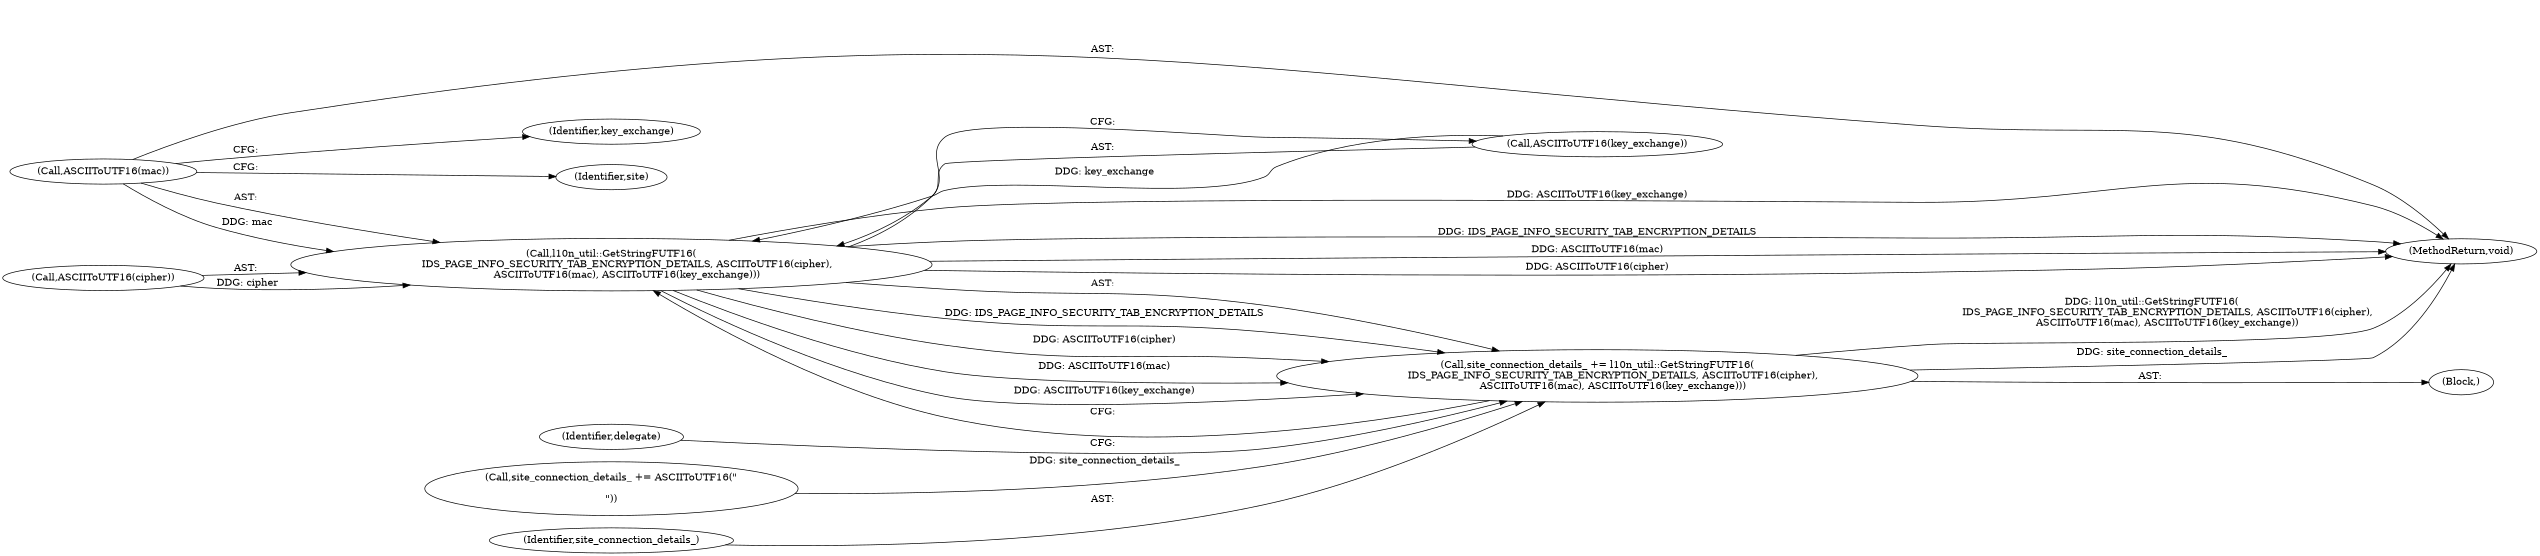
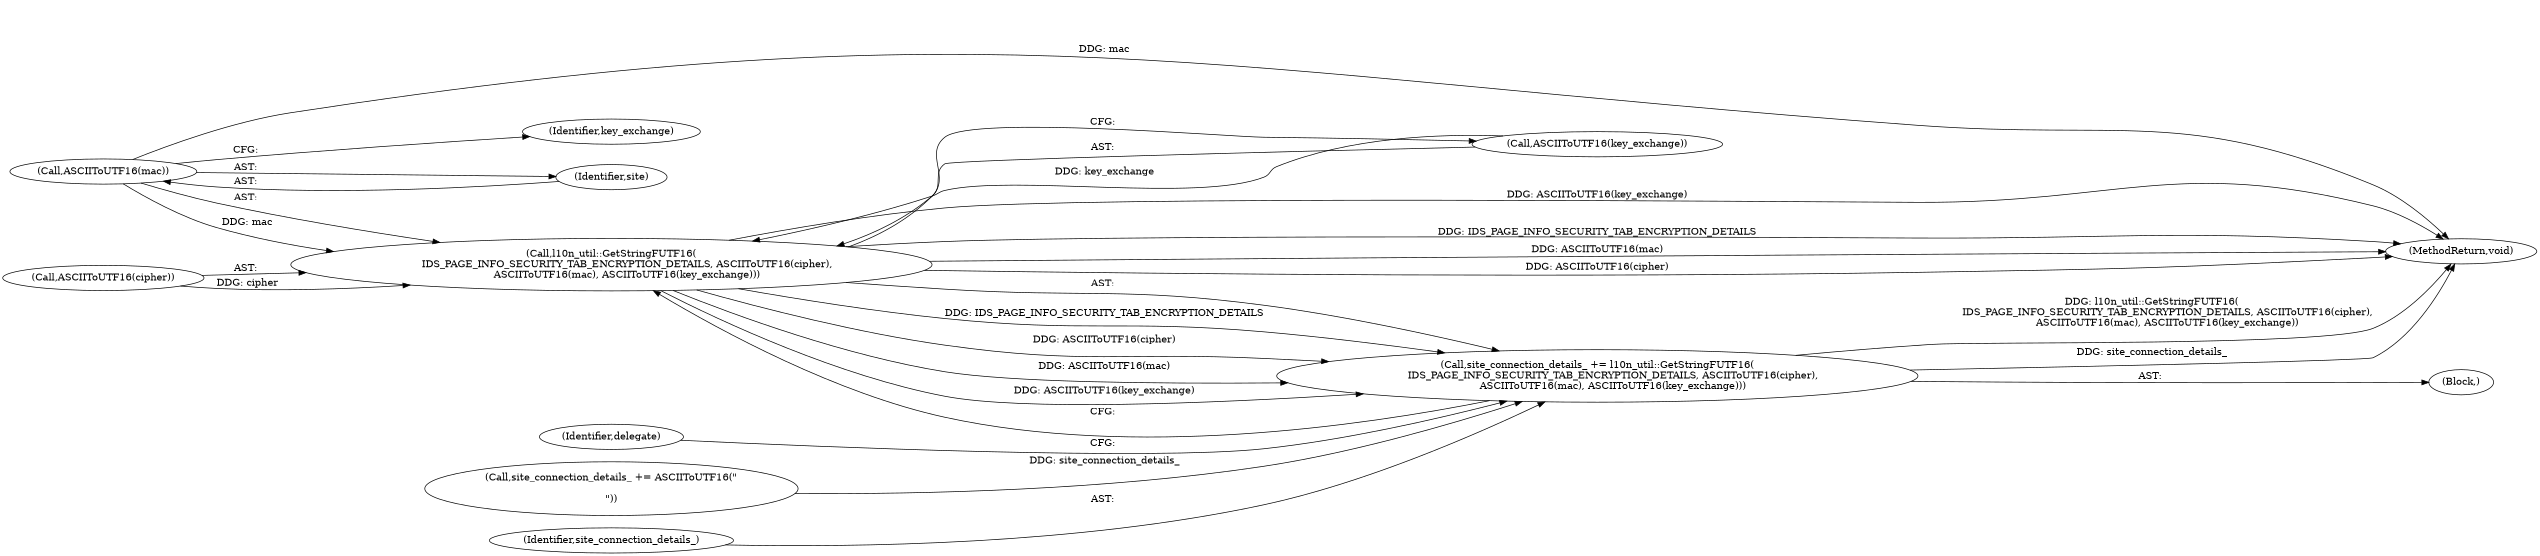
edge "(Call,ASCIIToUTF16(mac))" -> "(MethodReturn,void)": label "AST: " -> "DDG: mac"
edge "(Call,ASCIIToUTF16(mac))" -> "(Identifier,site)": label "CFG: " -> "AST: "
edge "(Identifier,site)" -> "(Call,ASCIIToUTF16(mac))": added, label "AST:"
